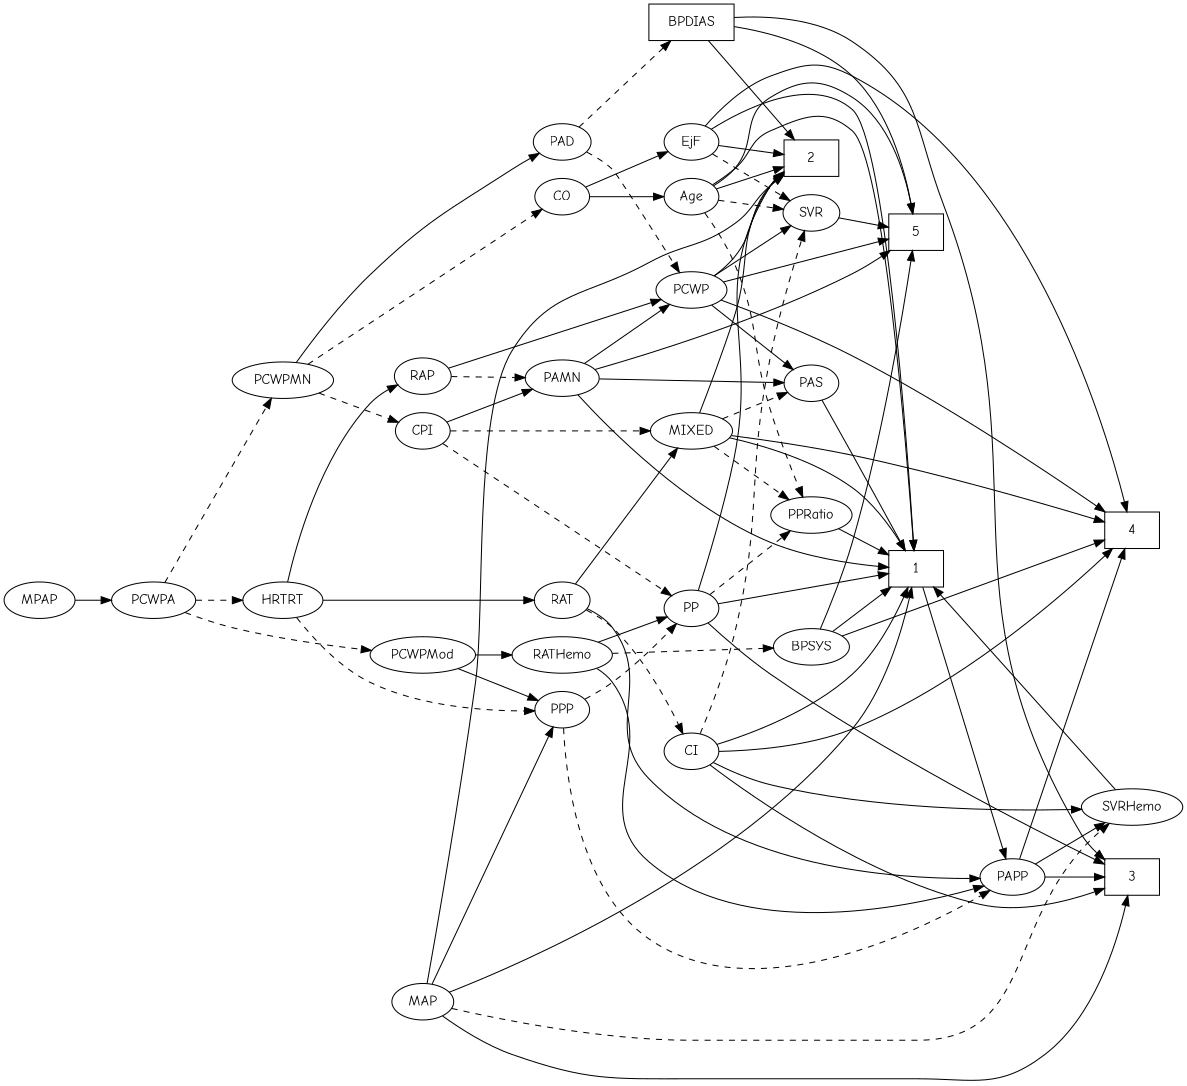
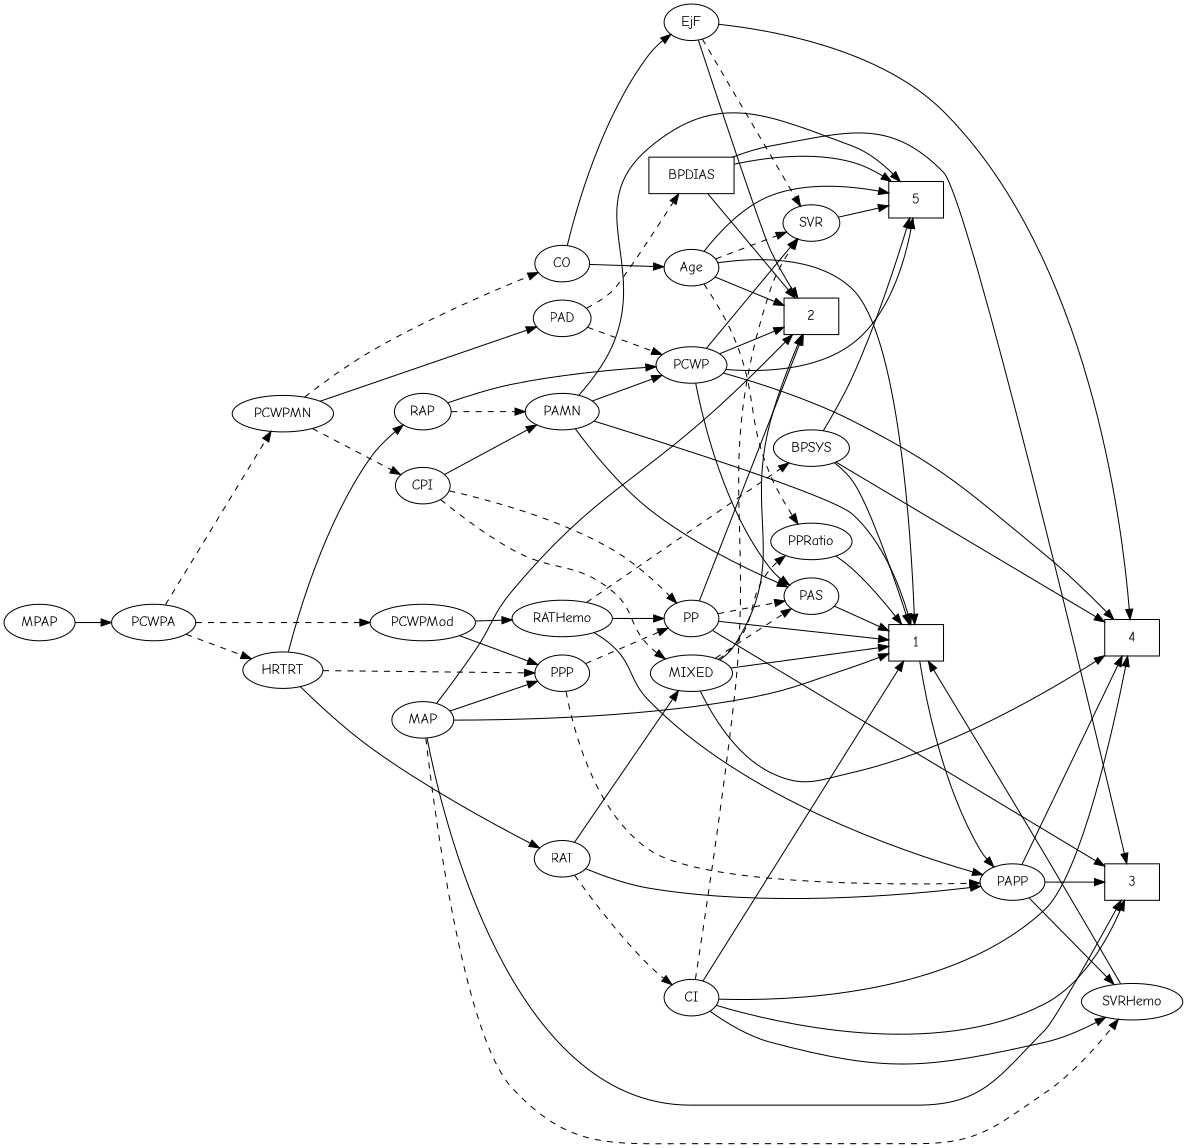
edge "EjF" -> "1": removed
edge "PP" -> "PPRatio": now "PP" -> "PAS"
